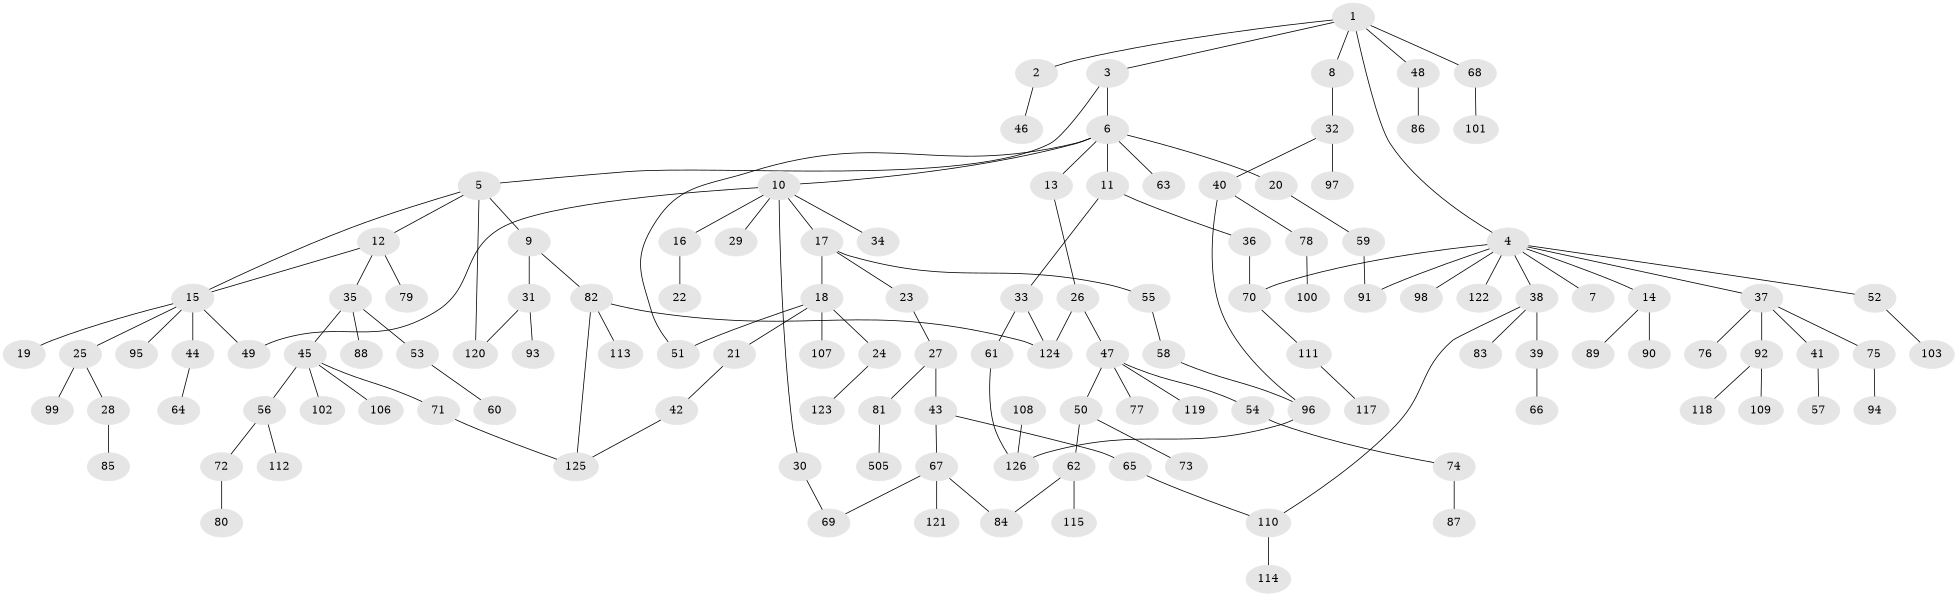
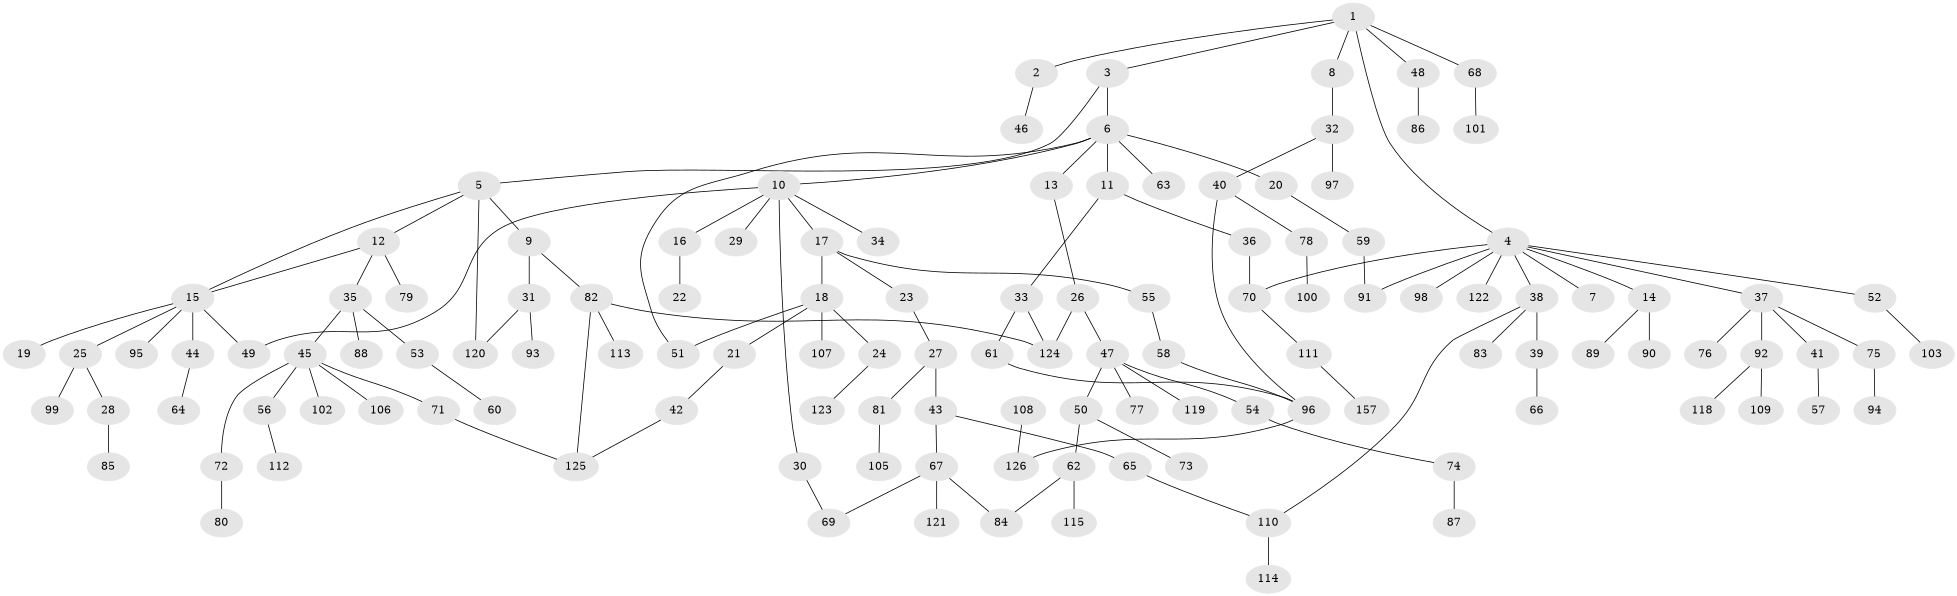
node "117": label "117" -> "157"
edge "61" -- "126": now "61" -- "96"
edge "56" -- "72": now "45" -- "72"
node "505": label "505" -> "105"
